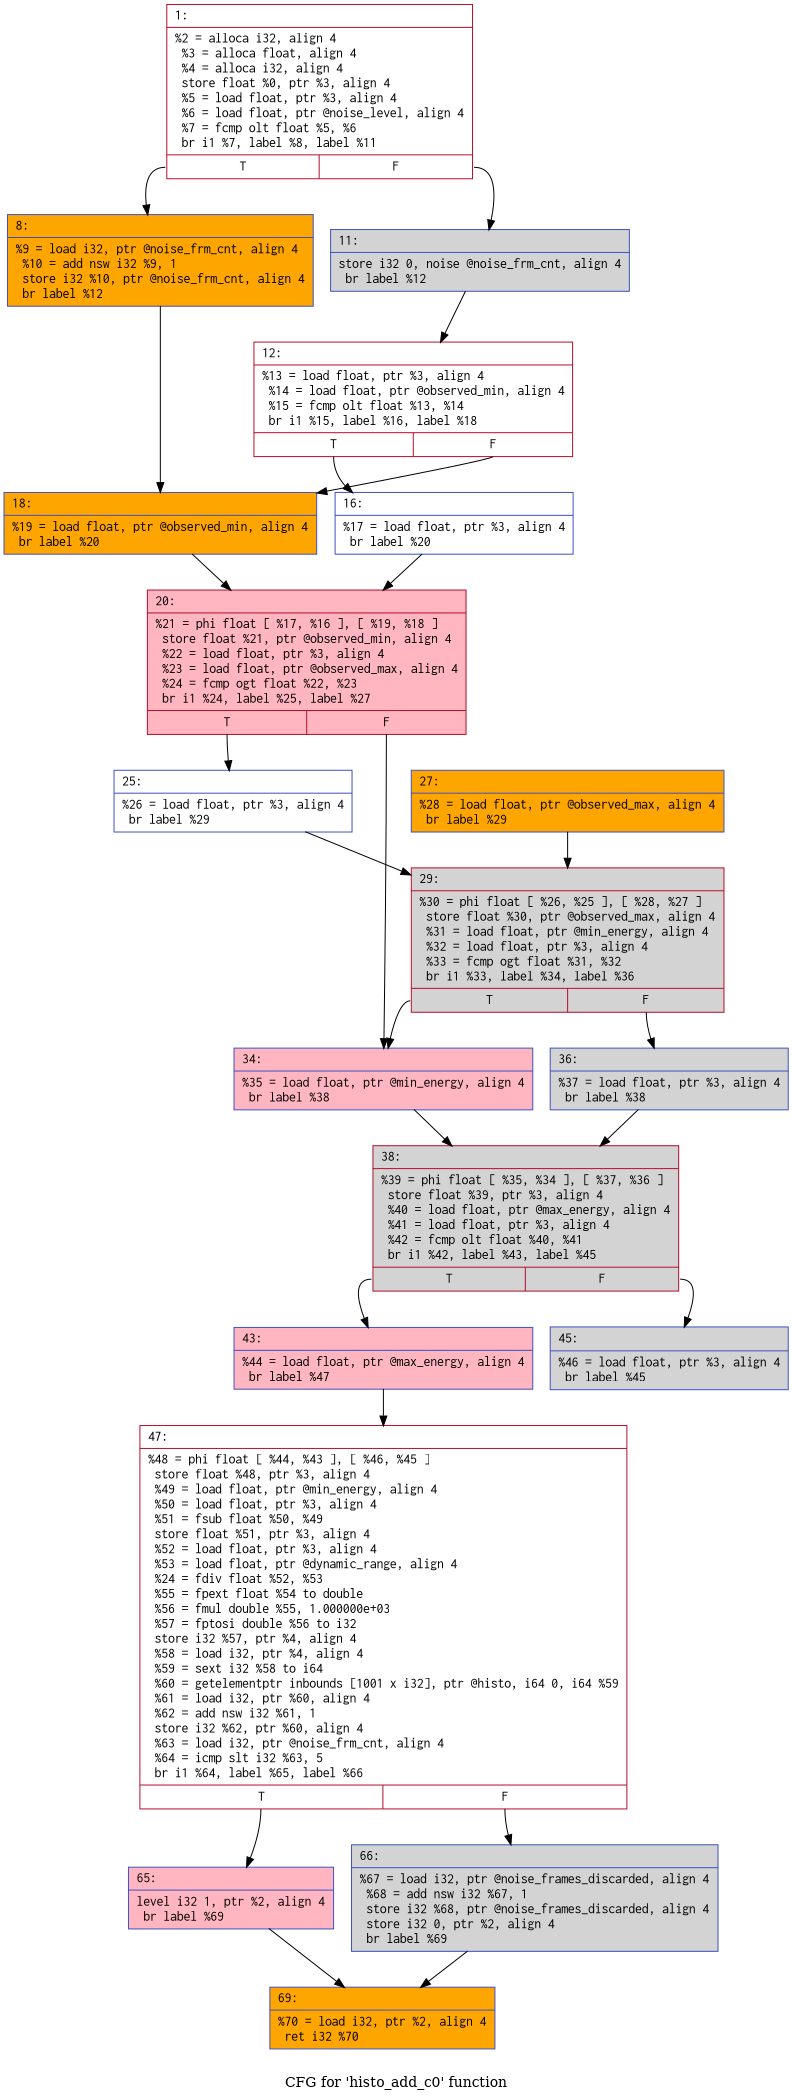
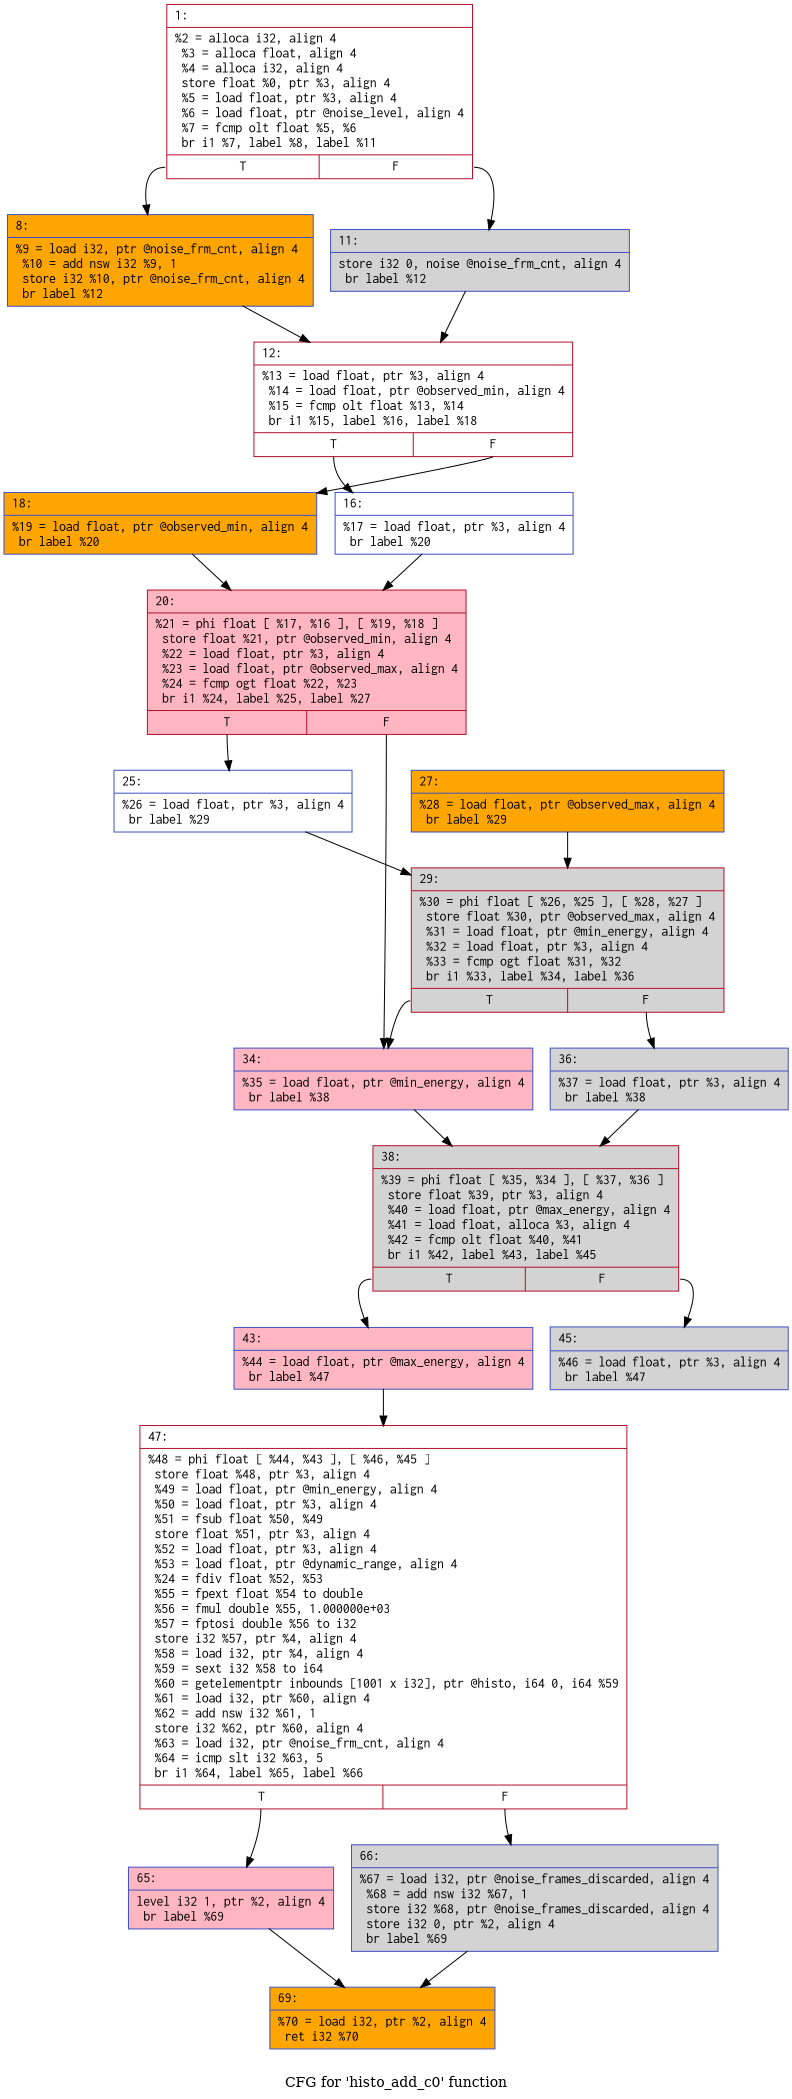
edge "8:" -> "18:": now "8:" -> "12:"
node "38:": text "%41 = load float, ptr %3, align 4" -> "%41 = load float, alloca %3, align 4"
node "45:": text "br label %45" -> "br label %47"
